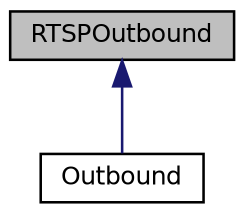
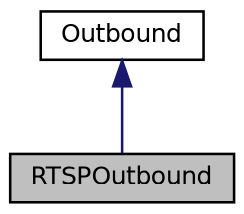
edge "Outbound" -> "RTSPOutbound": reversed
